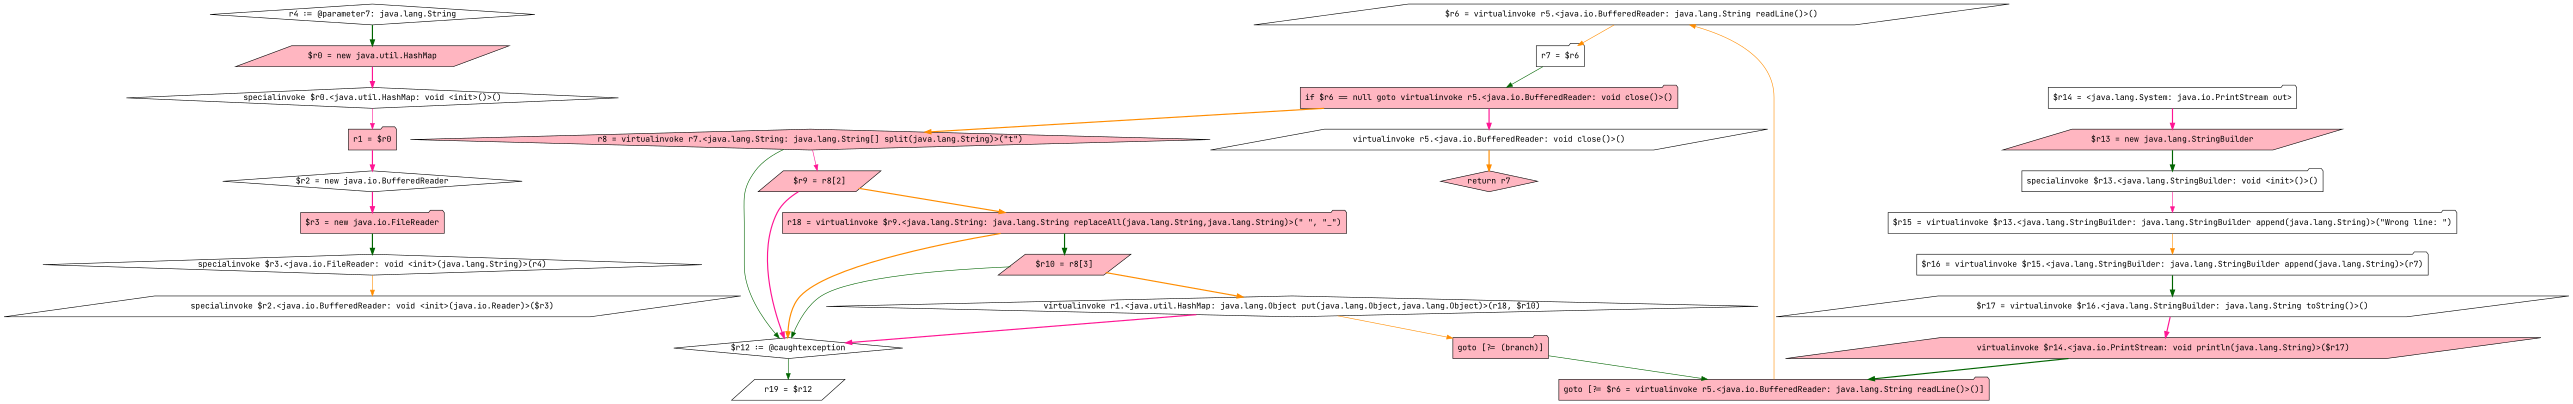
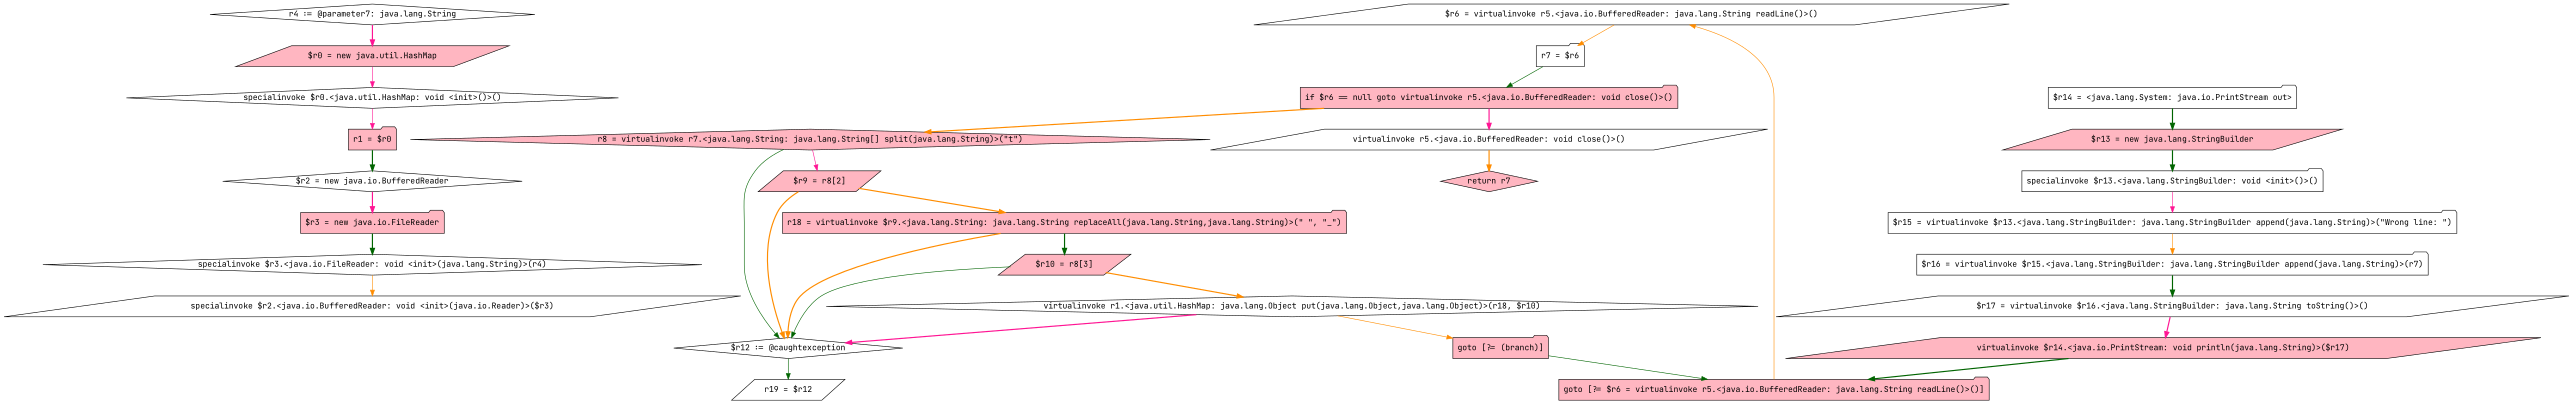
edge "r4 := @parameter7: java.lang.String" -> "$r0 = new java.util.HashMap": color darkgreen -> deeppink
edge "$r0 = new java.util.HashMap" -> "specialinvoke $r0.<java.util.HashMap: void <init>()>()": style bold -> solid
edge "$r14 = <java.lang.System: java.io.PrintStream out>" -> "$r13 = new java.lang.StringBuilder": color deeppink -> darkgreen
edge "r1 = $r0" -> "$r2 = new java.io.BufferedReader": color deeppink -> darkgreen
edge "$r9 = r8[2]" -> "$r12 := @caughtexception": color deeppink -> darkorange
